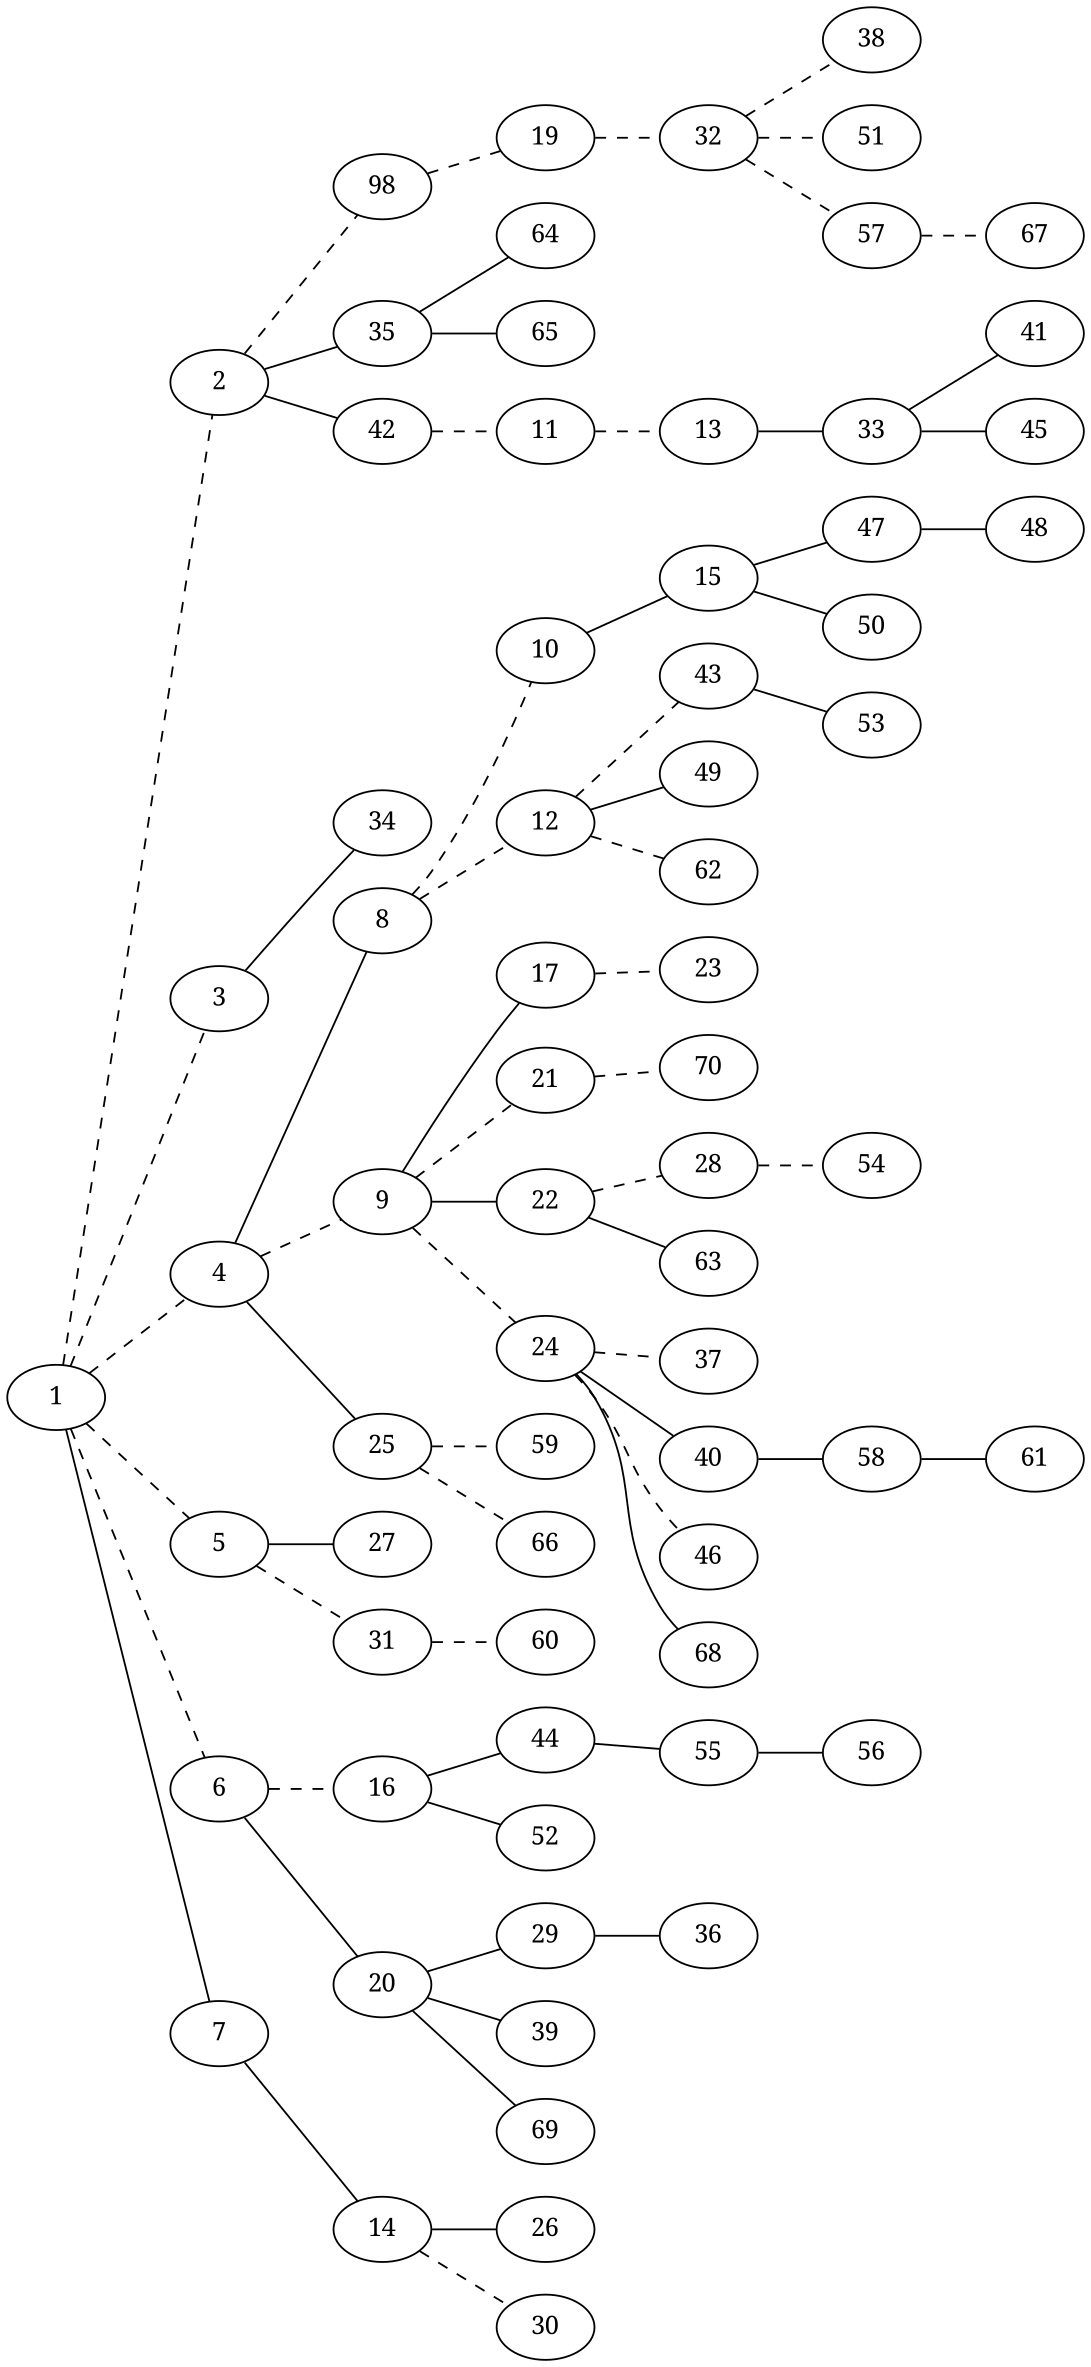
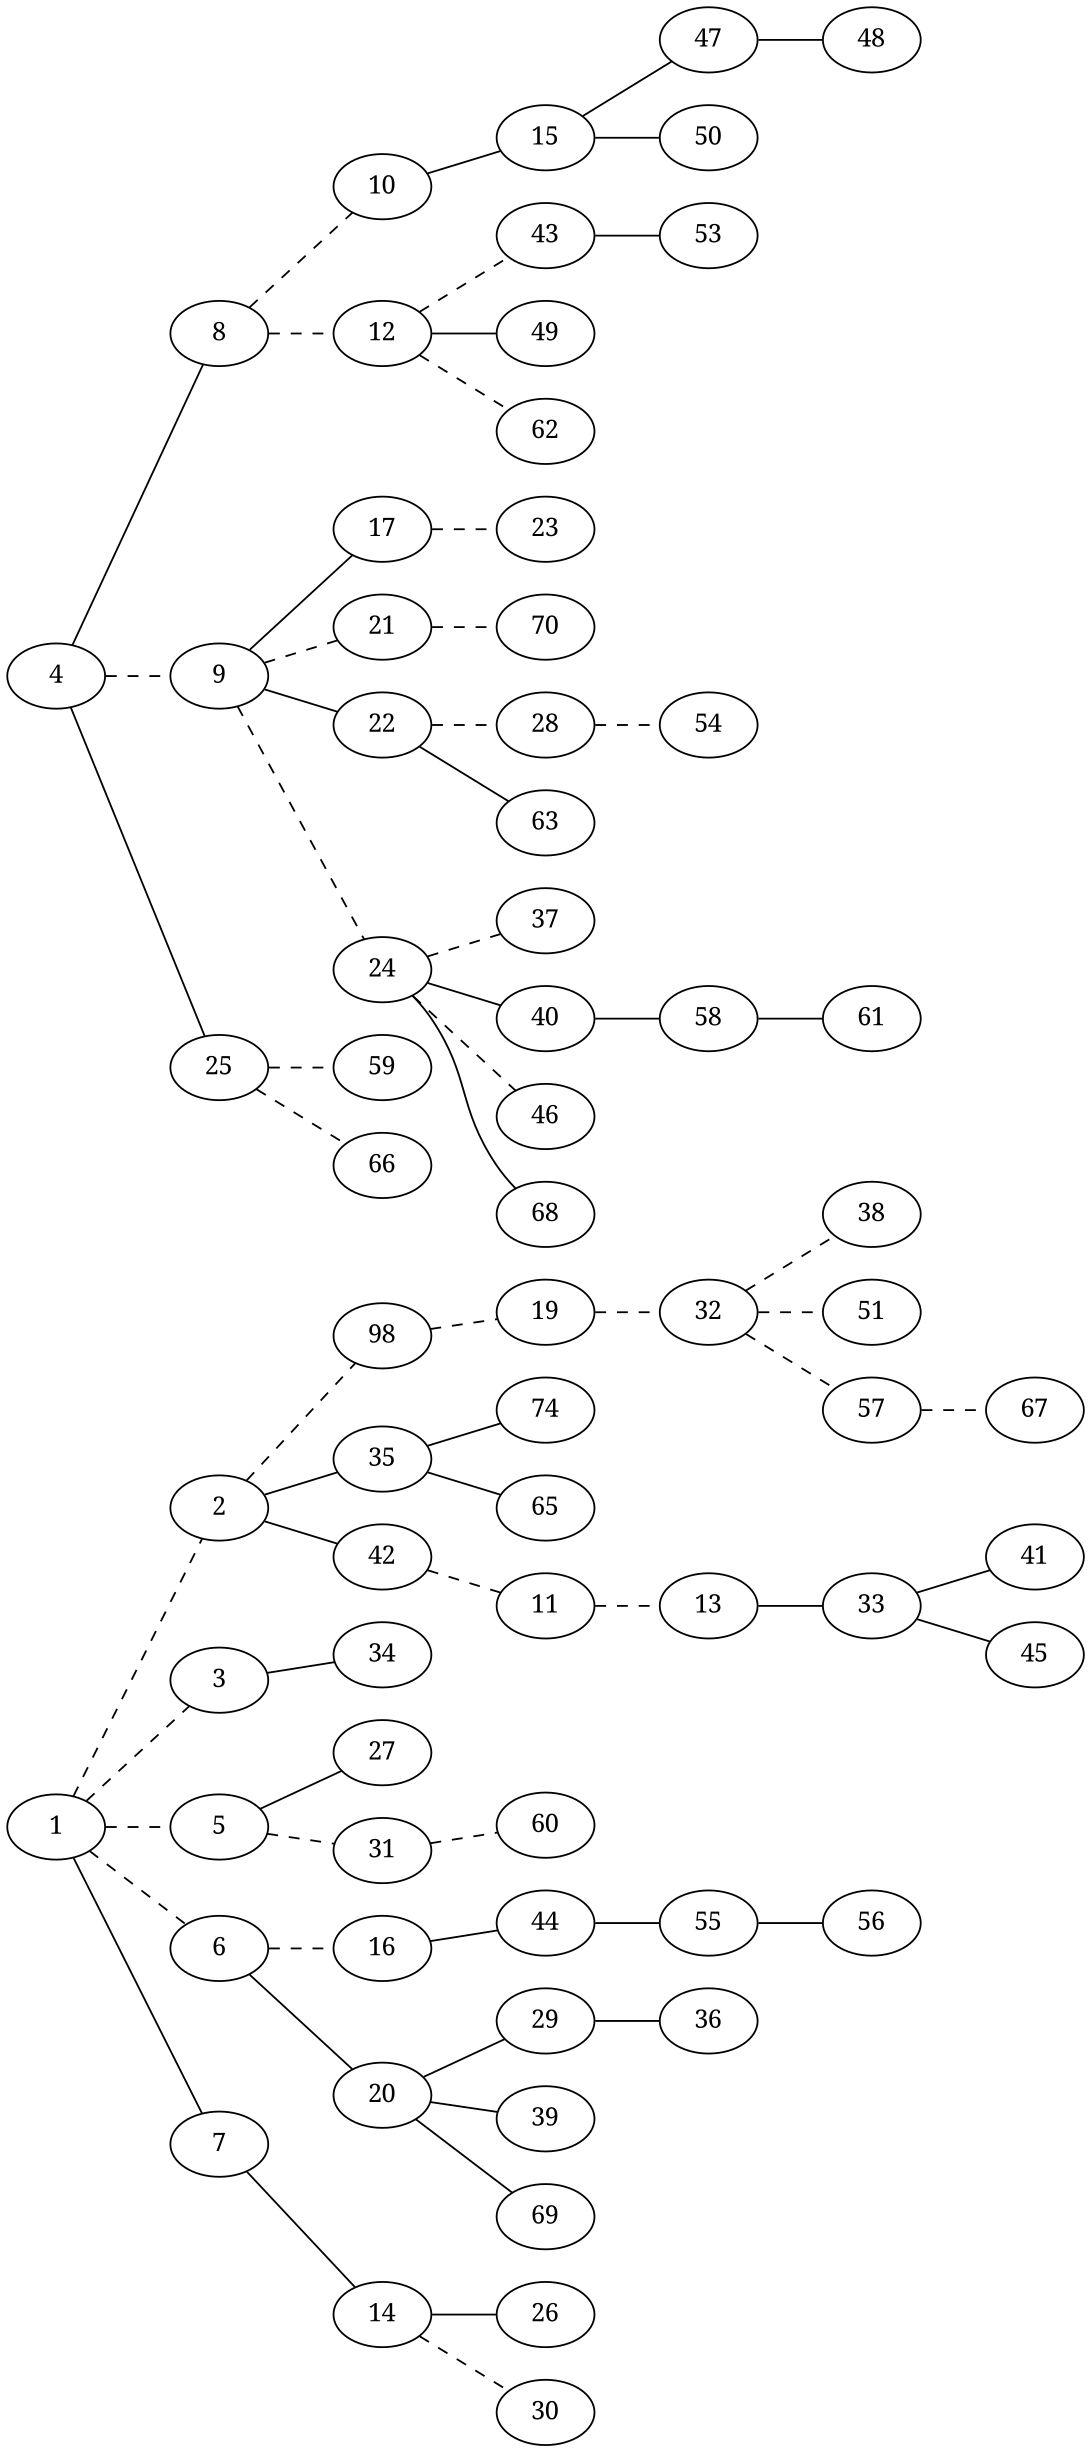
node "64": label "64" -> "74"
edge "4" -- "1": removed
node "52": removed
